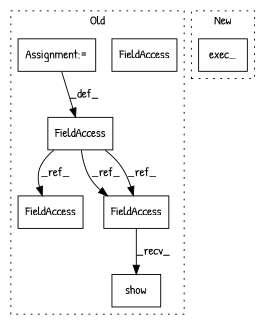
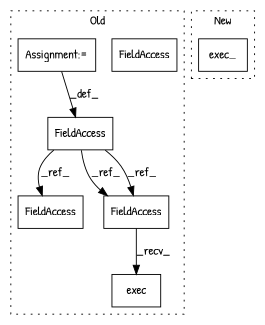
node "show": label "show" -> "exec"
